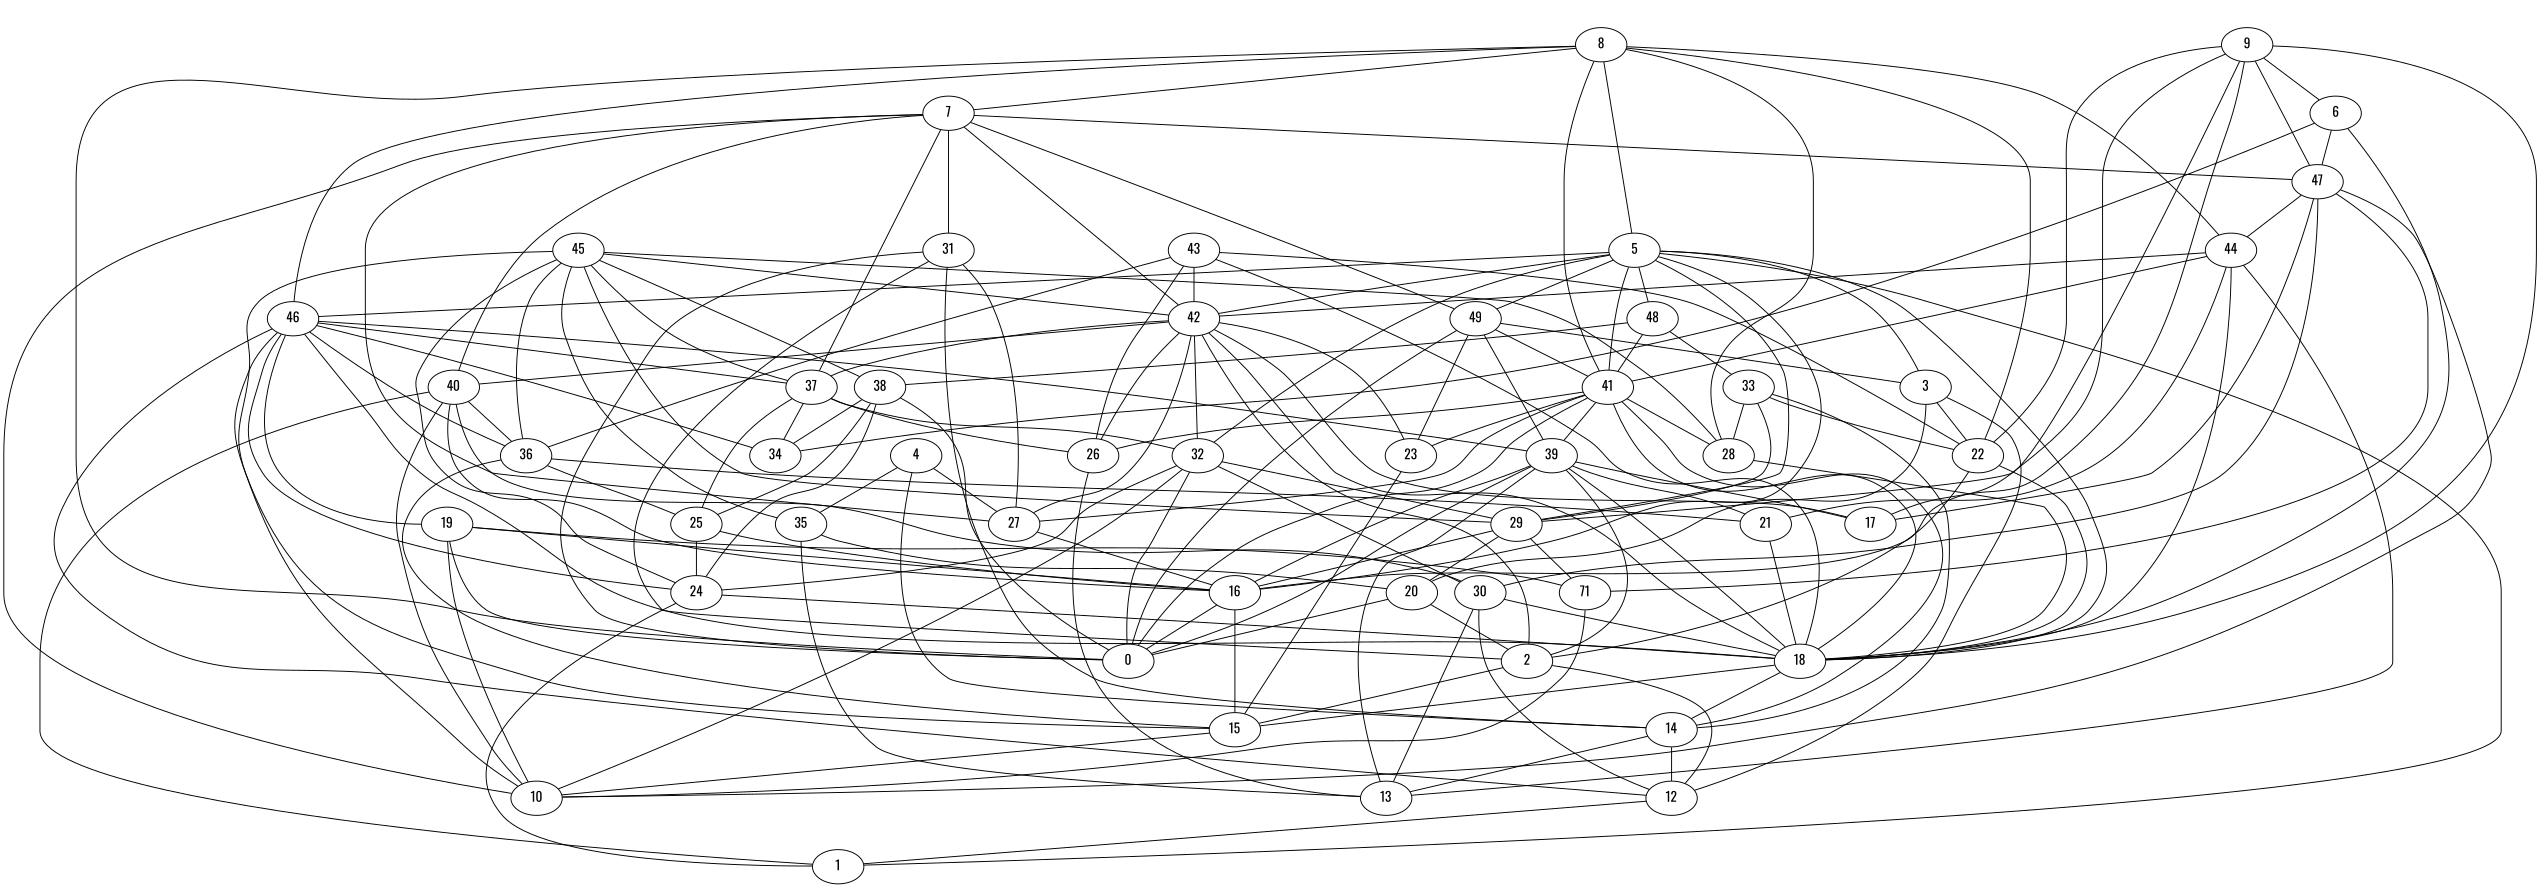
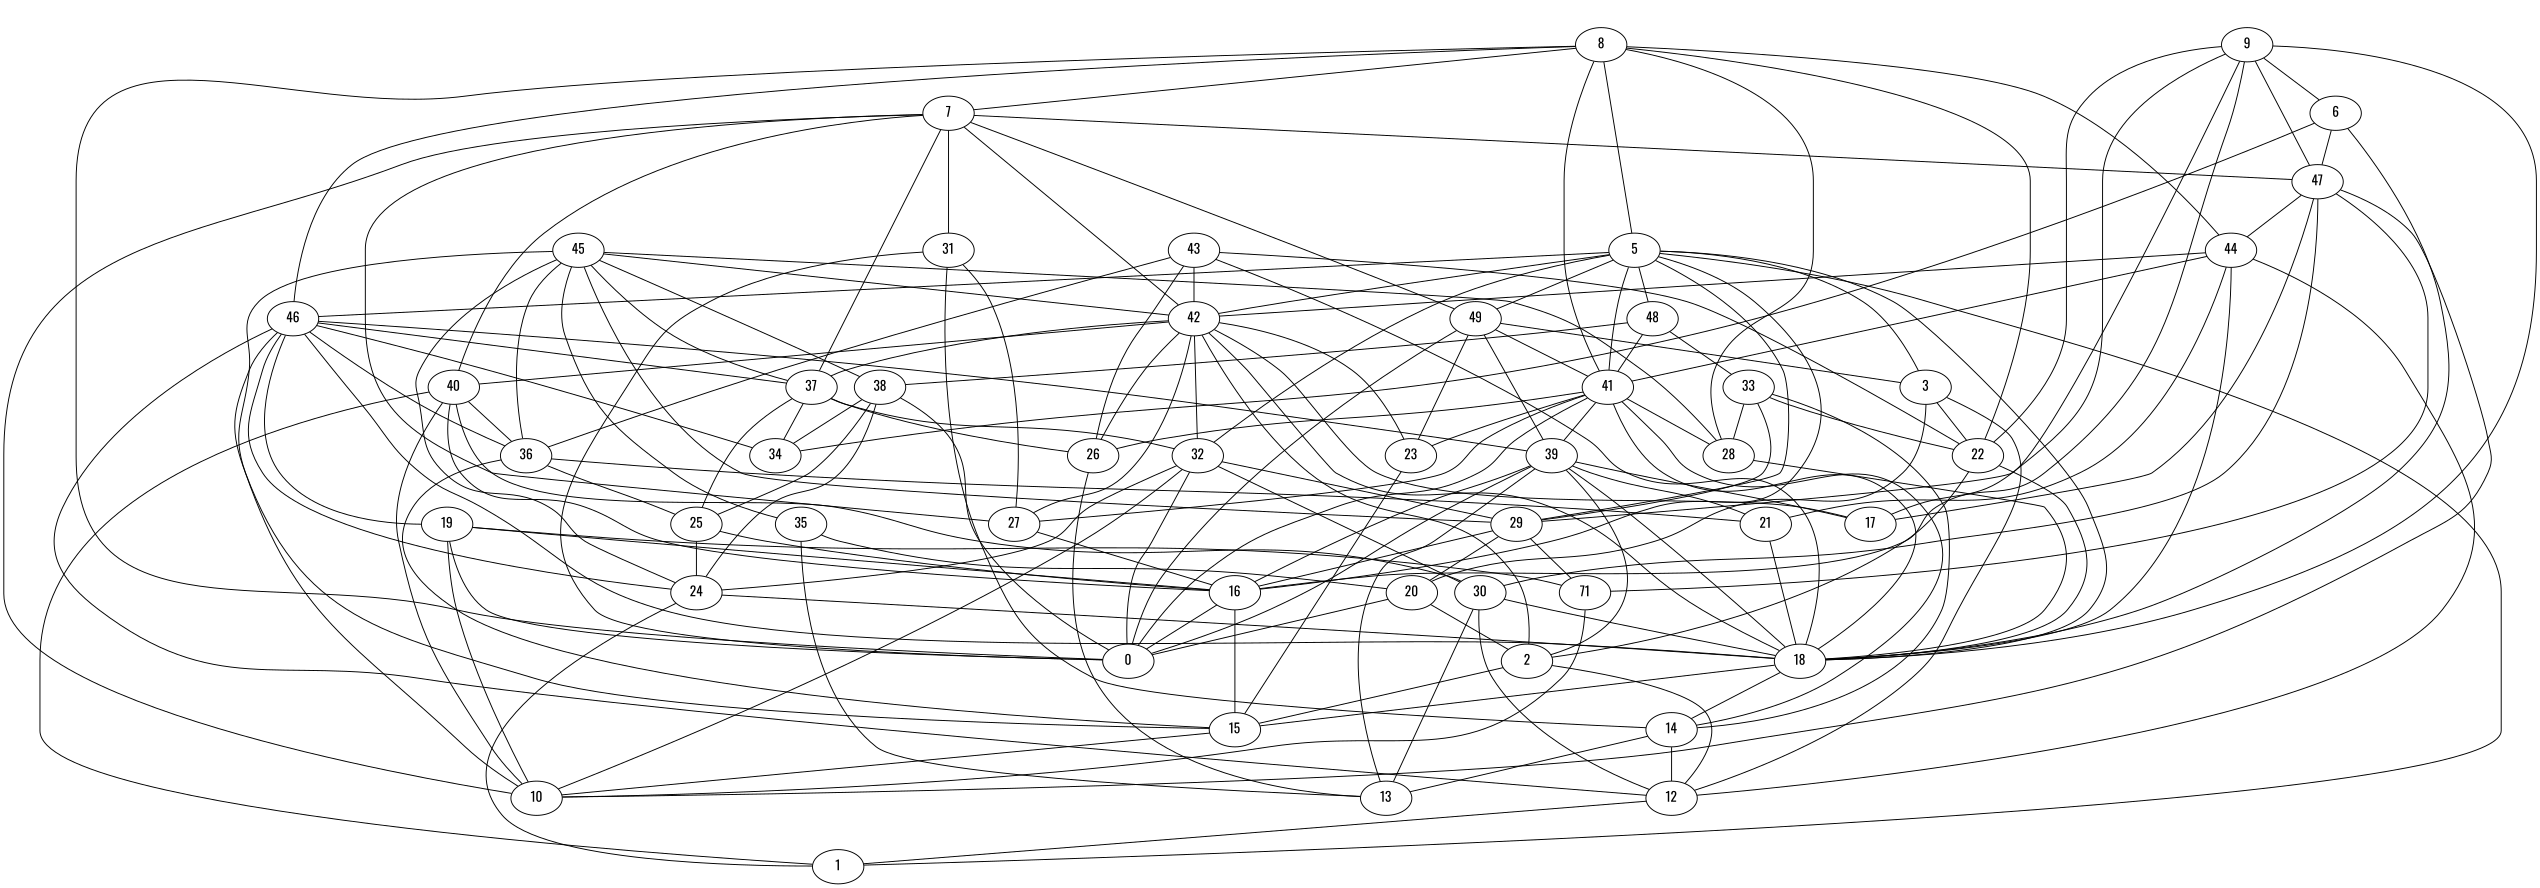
node "4": removed
edge "31" -- "2": removed
edge "44" -- "13": now "44" -- "12"
